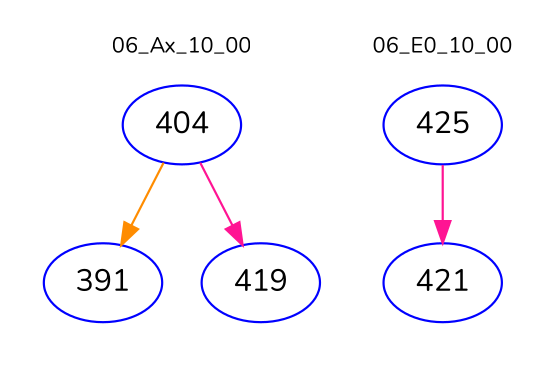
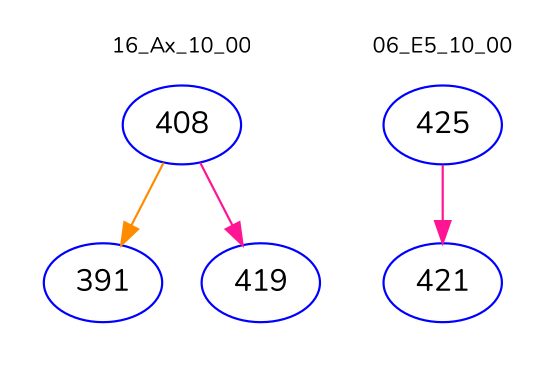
cluster "06_Ax_10_00": label "06_Ax_10_00" -> "16_Ax_10_00"
cluster "06_E0_10_00": label "06_E0_10_00" -> "06_E5_10_00"
node "404": label "404" -> "408"
